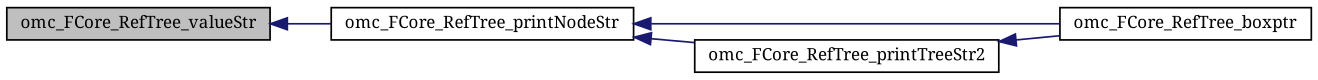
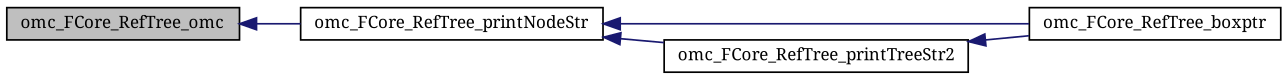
node "omc_FCore_RefTree_valueStr": label "omc_FCore_RefTree_valueStr" -> "omc_FCore_RefTree_omc"
